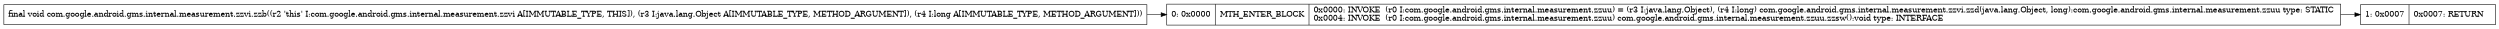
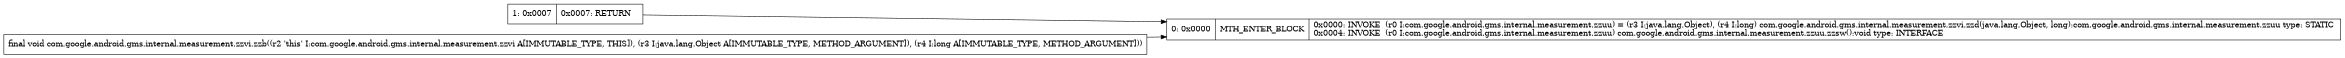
edge "0: 0x0000" -> "1: 0x0007": reversed
